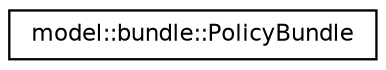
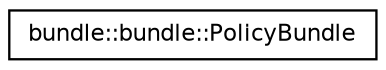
node "model::bundle::PolicyBundle": label "model::bundle::PolicyBundle" -> "bundle::bundle::PolicyBundle"
